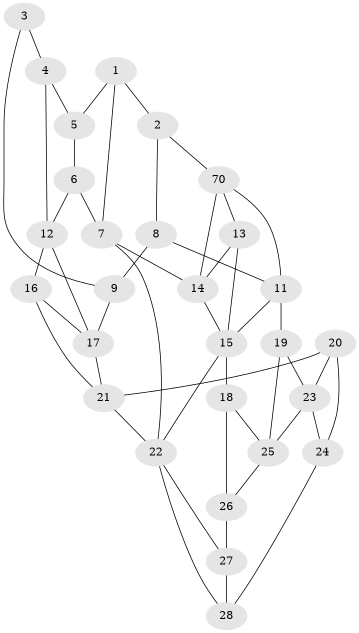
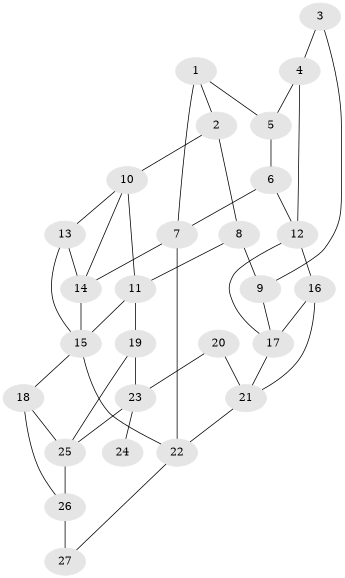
node "70": label "70" -> "10"
edge "20" -- "24": removed
node "28": removed
